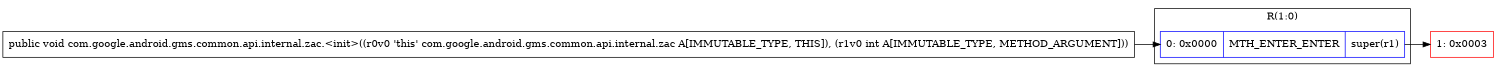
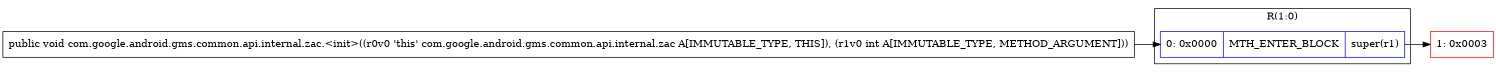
node "0: 0x0000": text "MTH_ENTER_ENTER" -> "MTH_ENTER_BLOCK"
